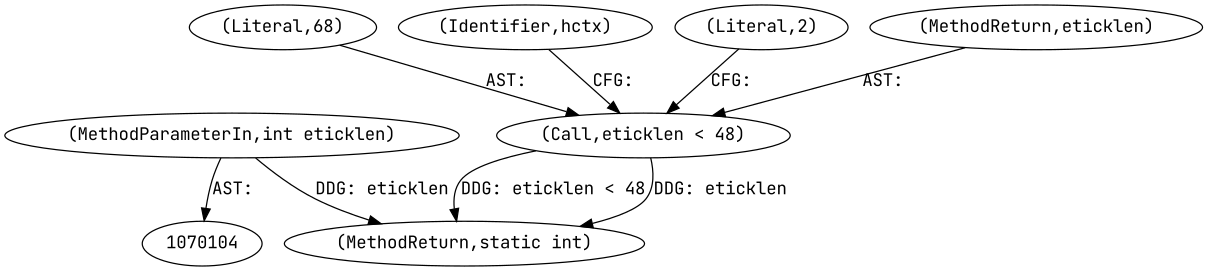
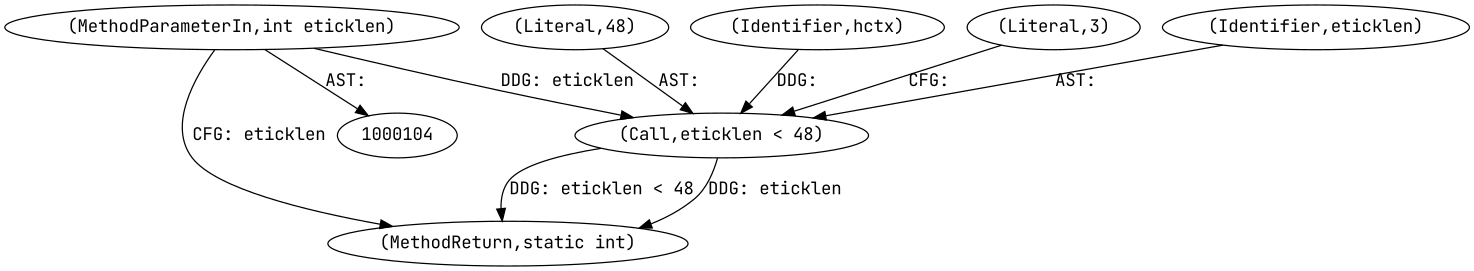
node "(Literal,68)": label "(Literal,68)" -> "(Literal,48)"
node "(Literal,2)": label "(Literal,2)" -> "(Literal,3)"
node "(MethodReturn,eticklen)": label "(MethodReturn,eticklen)" -> "(Identifier,eticklen)"
edge "(Identifier,hctx)" -> "(Call,eticklen < 48)": label "CFG: " -> "DDG: "
edge "(MethodParameterIn,int eticklen)" -> "(Call,eticklen < 48)": added, label "DDG: eticklen"
edge "(MethodParameterIn,int eticklen)" -> "(MethodReturn,static int)": label "DDG: eticklen" -> "CFG: eticklen"
node "1070104": label "1070104" -> "1000104"
